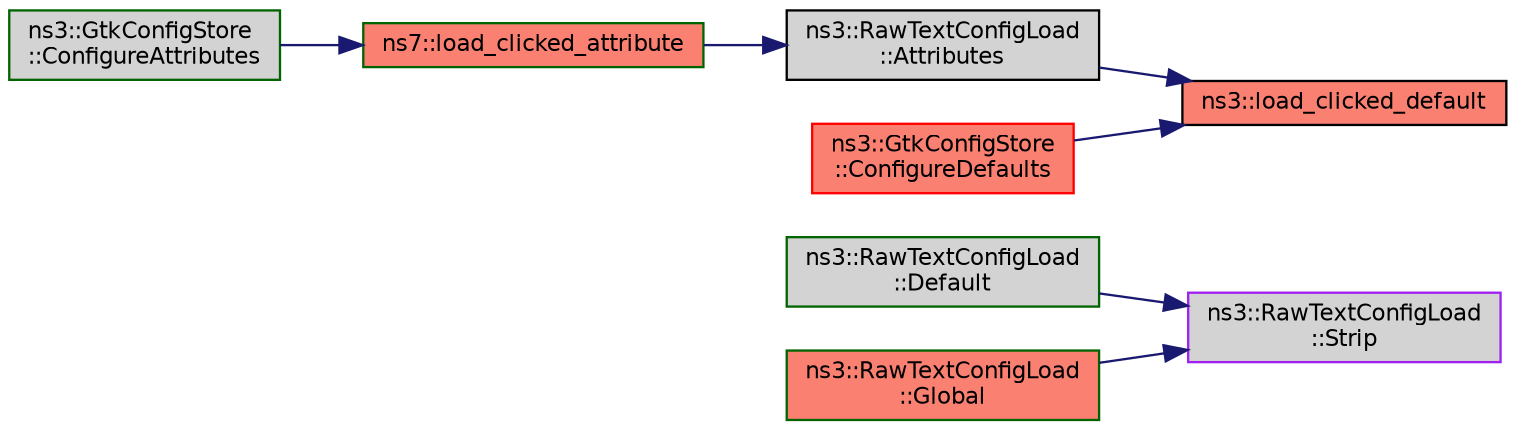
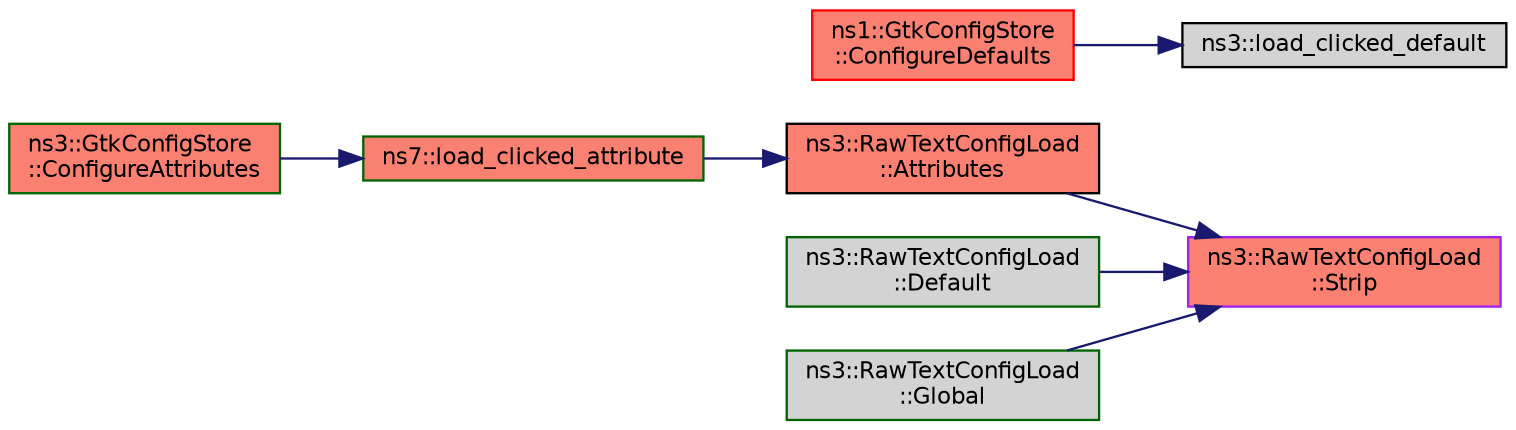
node "ns3::GtkConfigStore ::ConfigureAttributes": fillcolor lightgrey -> salmon
node "ns3::RawTextConfigLoad ::Attributes": fillcolor lightgrey -> salmon
edge "ns3::RawTextConfigLoad ::Attributes" -> "ns3::load_clicked_default": now "ns3::RawTextConfigLoad ::Attributes" -> "ns3::RawTextConfigLoad ::Strip"
node "ns3::load_clicked_default": fillcolor salmon -> lightgrey
node "ns3::GtkConfigStore ::ConfigureDefaults": label "ns3::GtkConfigStore ::ConfigureDefaults" -> "ns1::GtkConfigStore ::ConfigureDefaults"
node "ns3::RawTextConfigLoad ::Strip": fillcolor lightgrey -> salmon
node "ns3::RawTextConfigLoad ::Global": fillcolor salmon -> lightgrey
